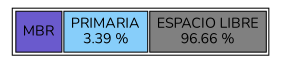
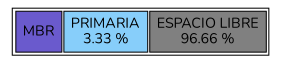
node "MBR": text "3.39 %" -> "3.33 %"
